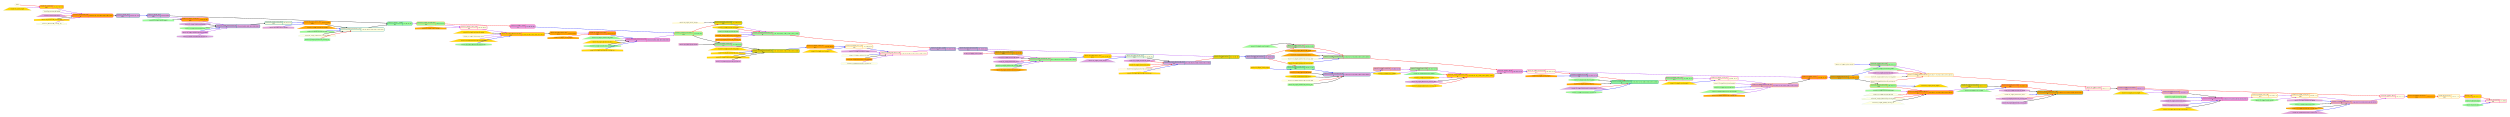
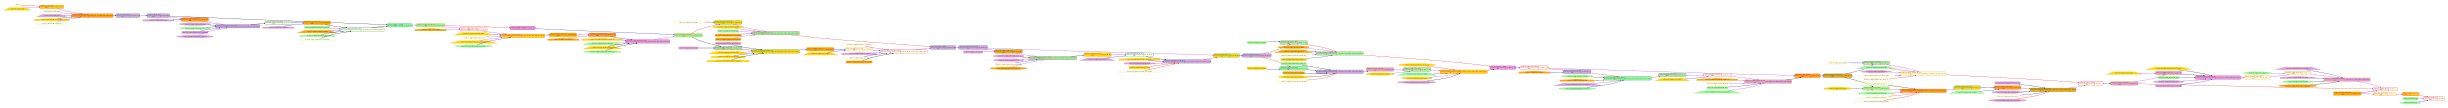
node "resnetv15_stage1_conv0_weight": fillcolor palegreen -> plum
node "resnetv15_stage3_conv2_weight": shape trapezium -> cylinder
node "resnetv15_stage2_batchnorm3_running_mean": fillcolor palegreen -> lightyellow
edge "resnetv15_stage4_conv0_fwd" -> "resnetv15_stage4_conv0_weight": reversed
node "resnetv15_stage4_conv0_weight": shape trapezium -> octagon
edge "resnetv15_stage4__plus1" -> "resnetv15_stage4_activation1": reversed
